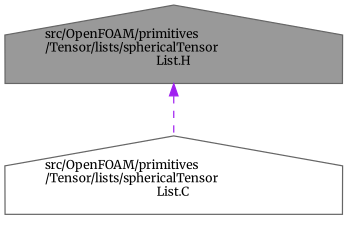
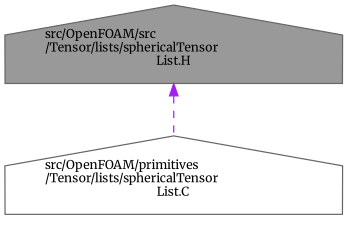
node "src/OpenFOAM/primitives /Tensor/lists/sphericalTensor List.H": label "src/OpenFOAM/primitives /Tensor/lists/sphericalTensor List.H" -> "src/OpenFOAM/src /Tensor/lists/sphericalTensor List.H"
